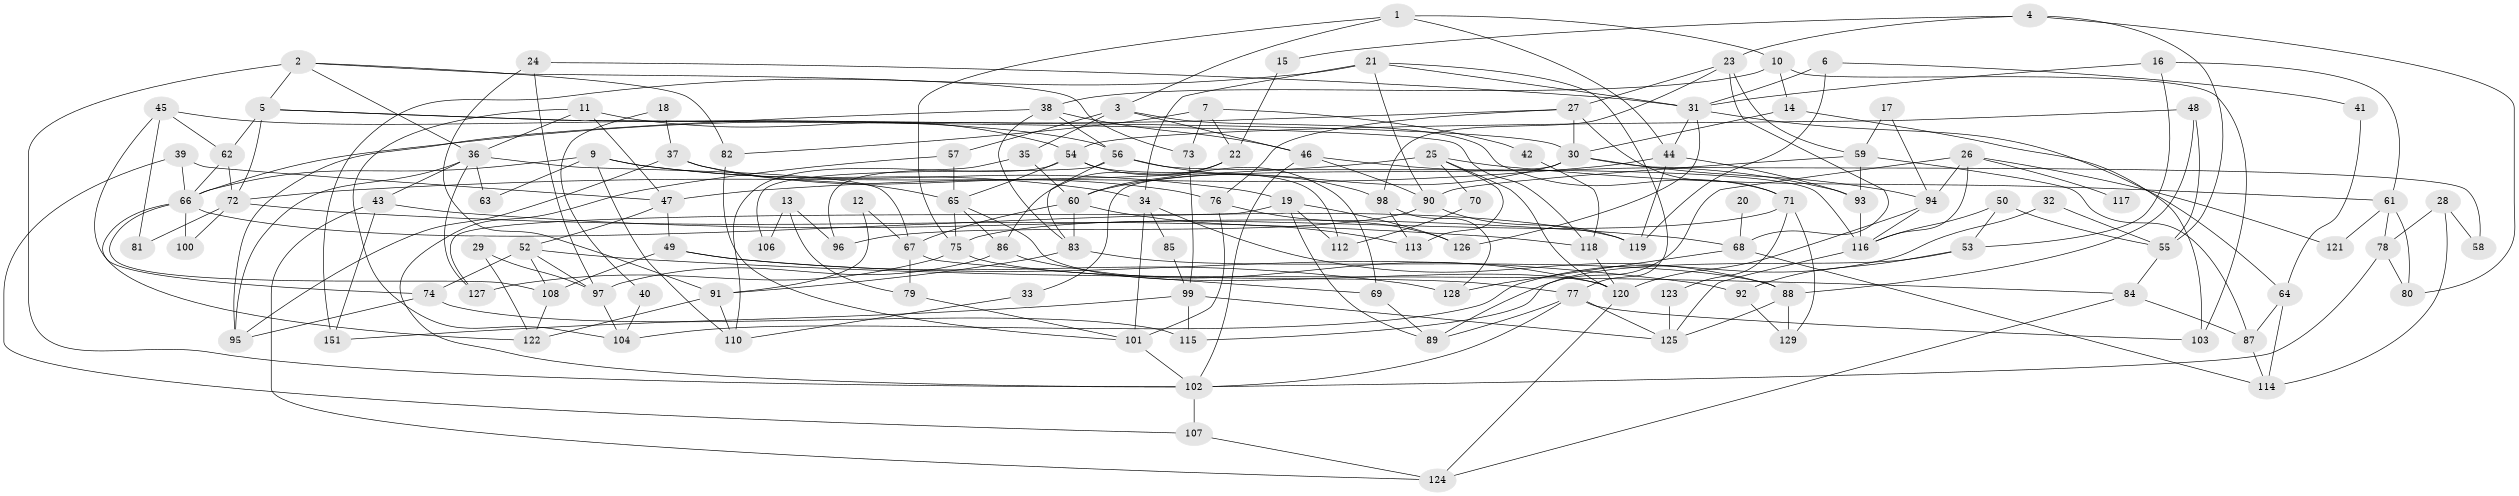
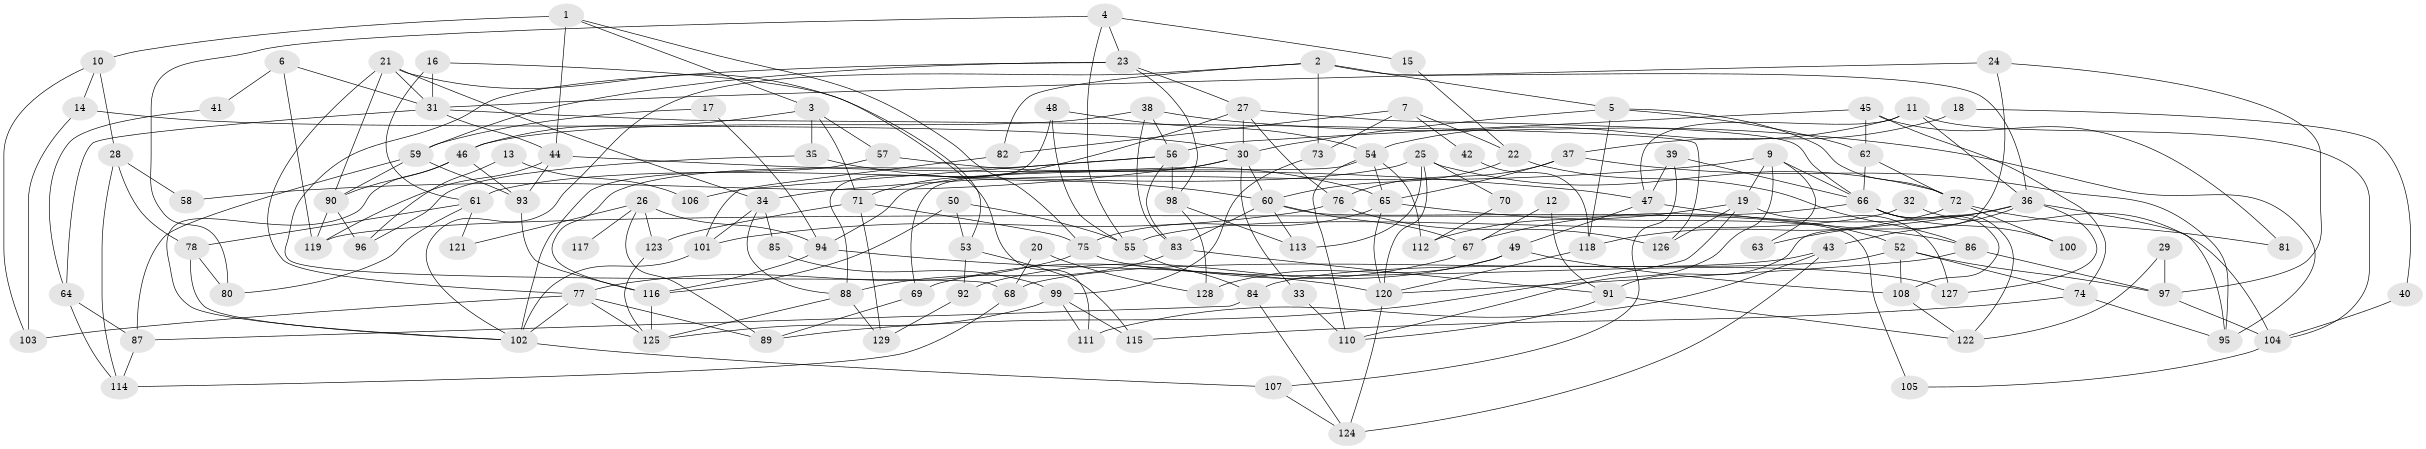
edge "10" -- "38": now "10" -- "28"
edge "26" -- "116": now "26" -- "123"
edge "68" -- "128": now "20" -- "128"
node "79": removed
node "151": label "151" -> "111"
node "105": added
